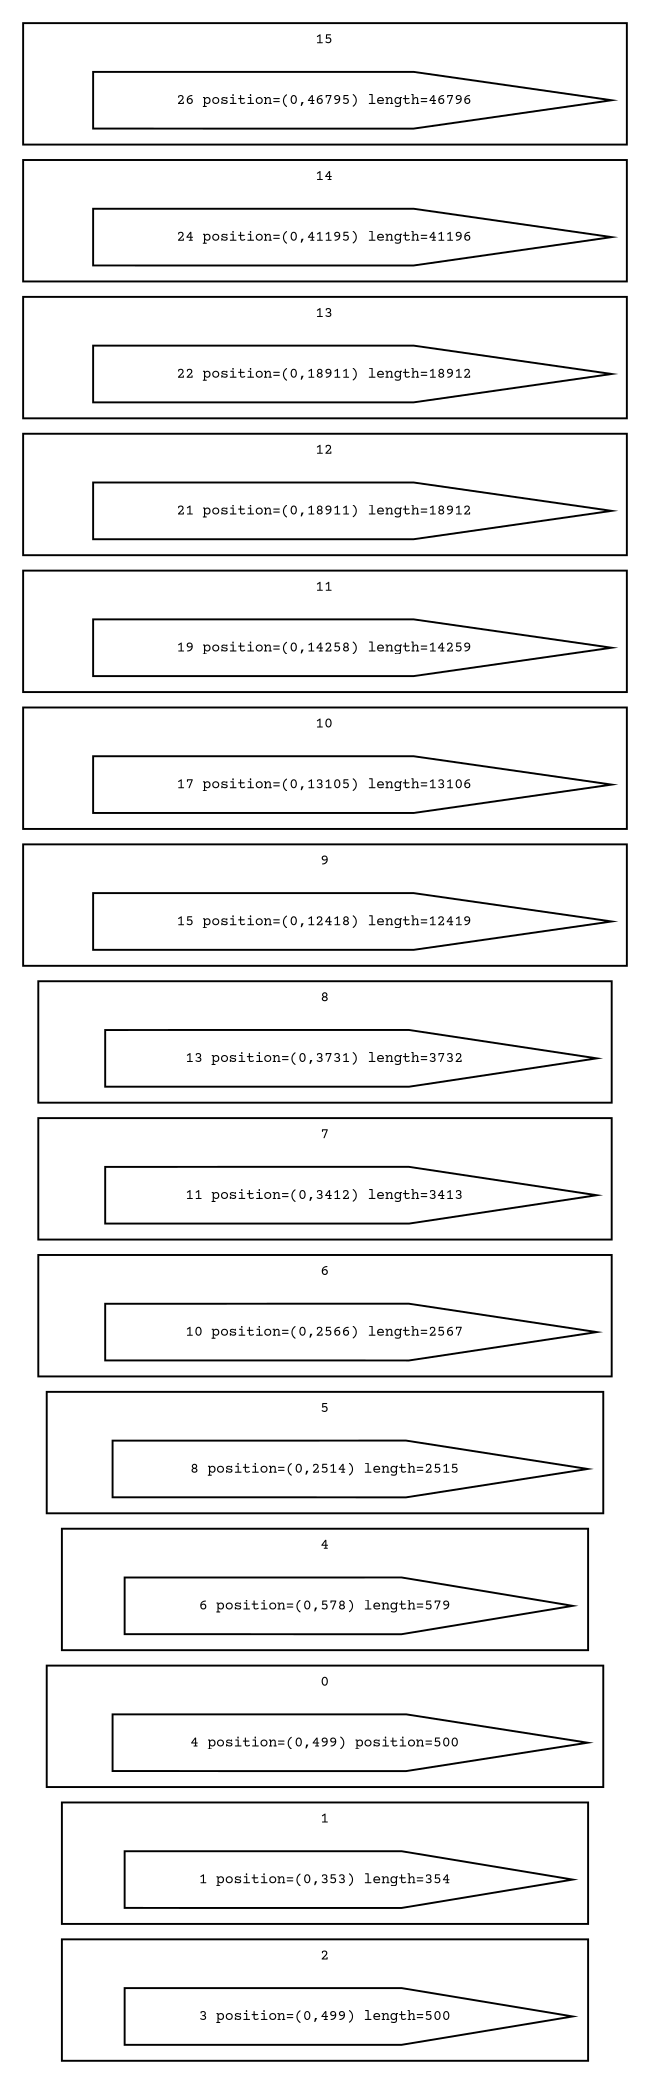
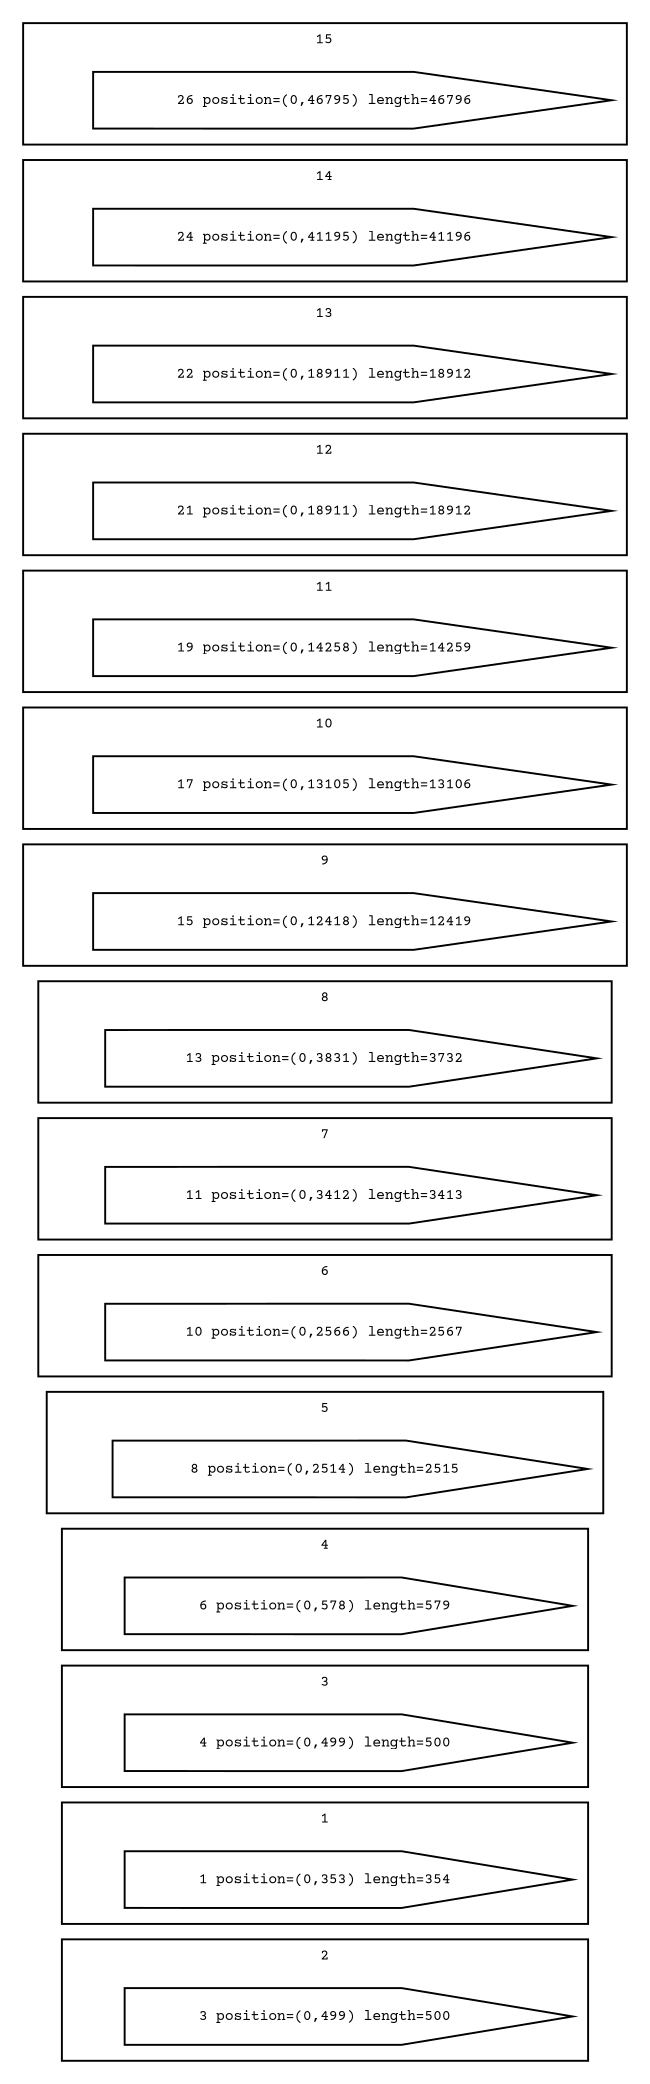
node "13 position=(0,3731) length=3732": label "13 position=(0,3731) length=3732" -> "13 position=(0,3831) length=3732"
cluster "0": label "0" -> "3"
node "4 position=(0,499) position=500": label "4 position=(0,499) position=500" -> "4 position=(0,499) length=500"
